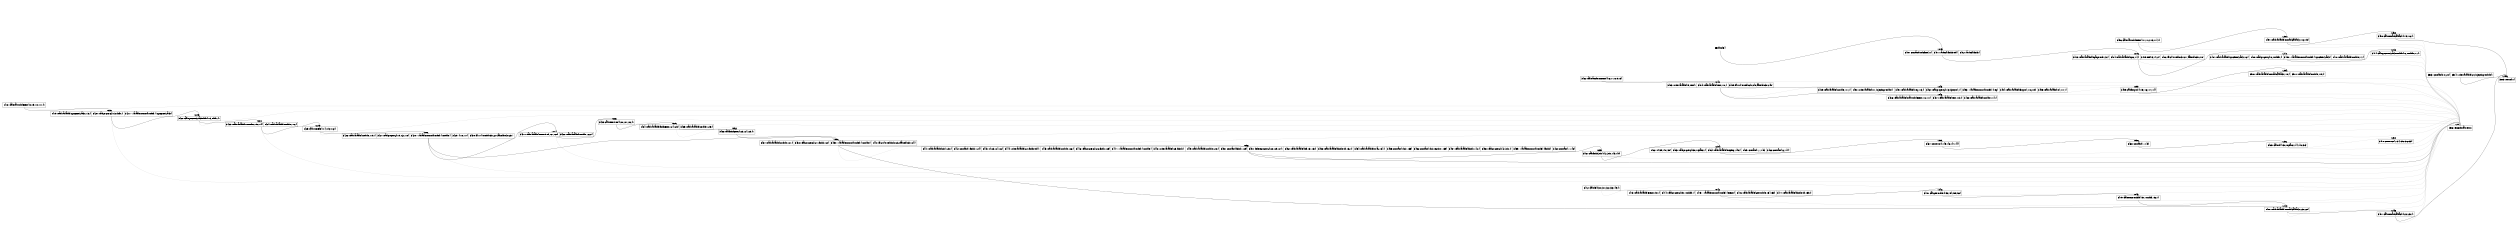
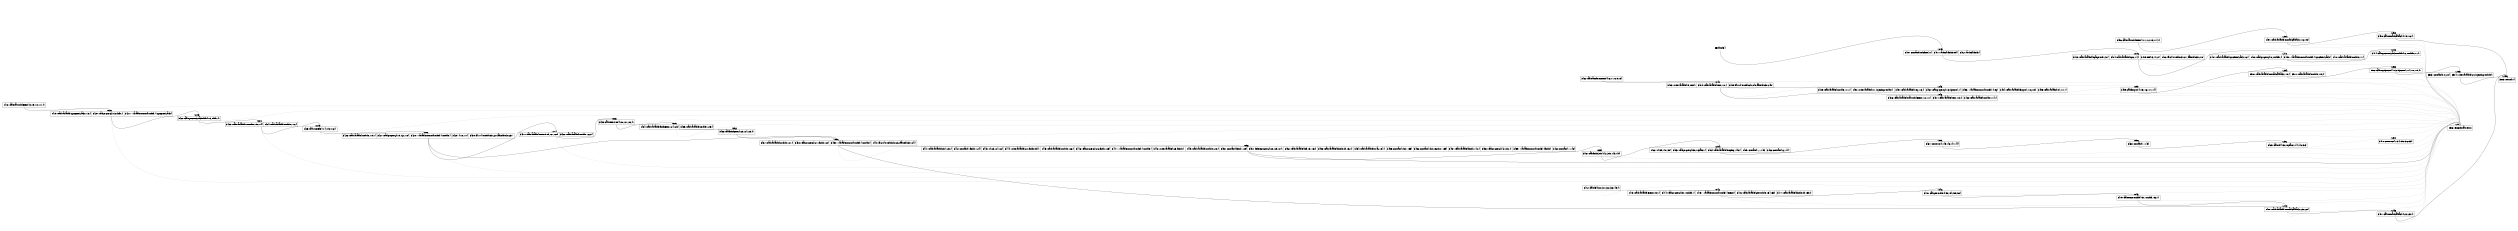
node "3502: call-req.injectUrl [v13,'injectUrl',v14,v18,v19,-]*": added
